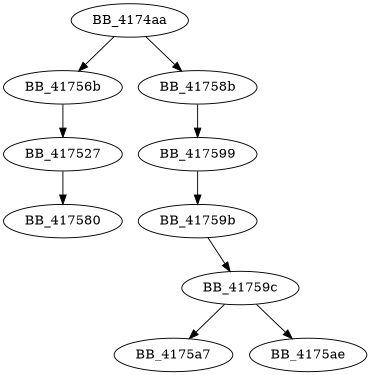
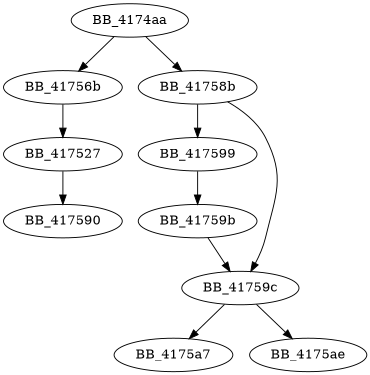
edge "BB_41758b" -> "BB_41759c": added
node "BB_417580": label "BB_417580" -> "BB_417590"
